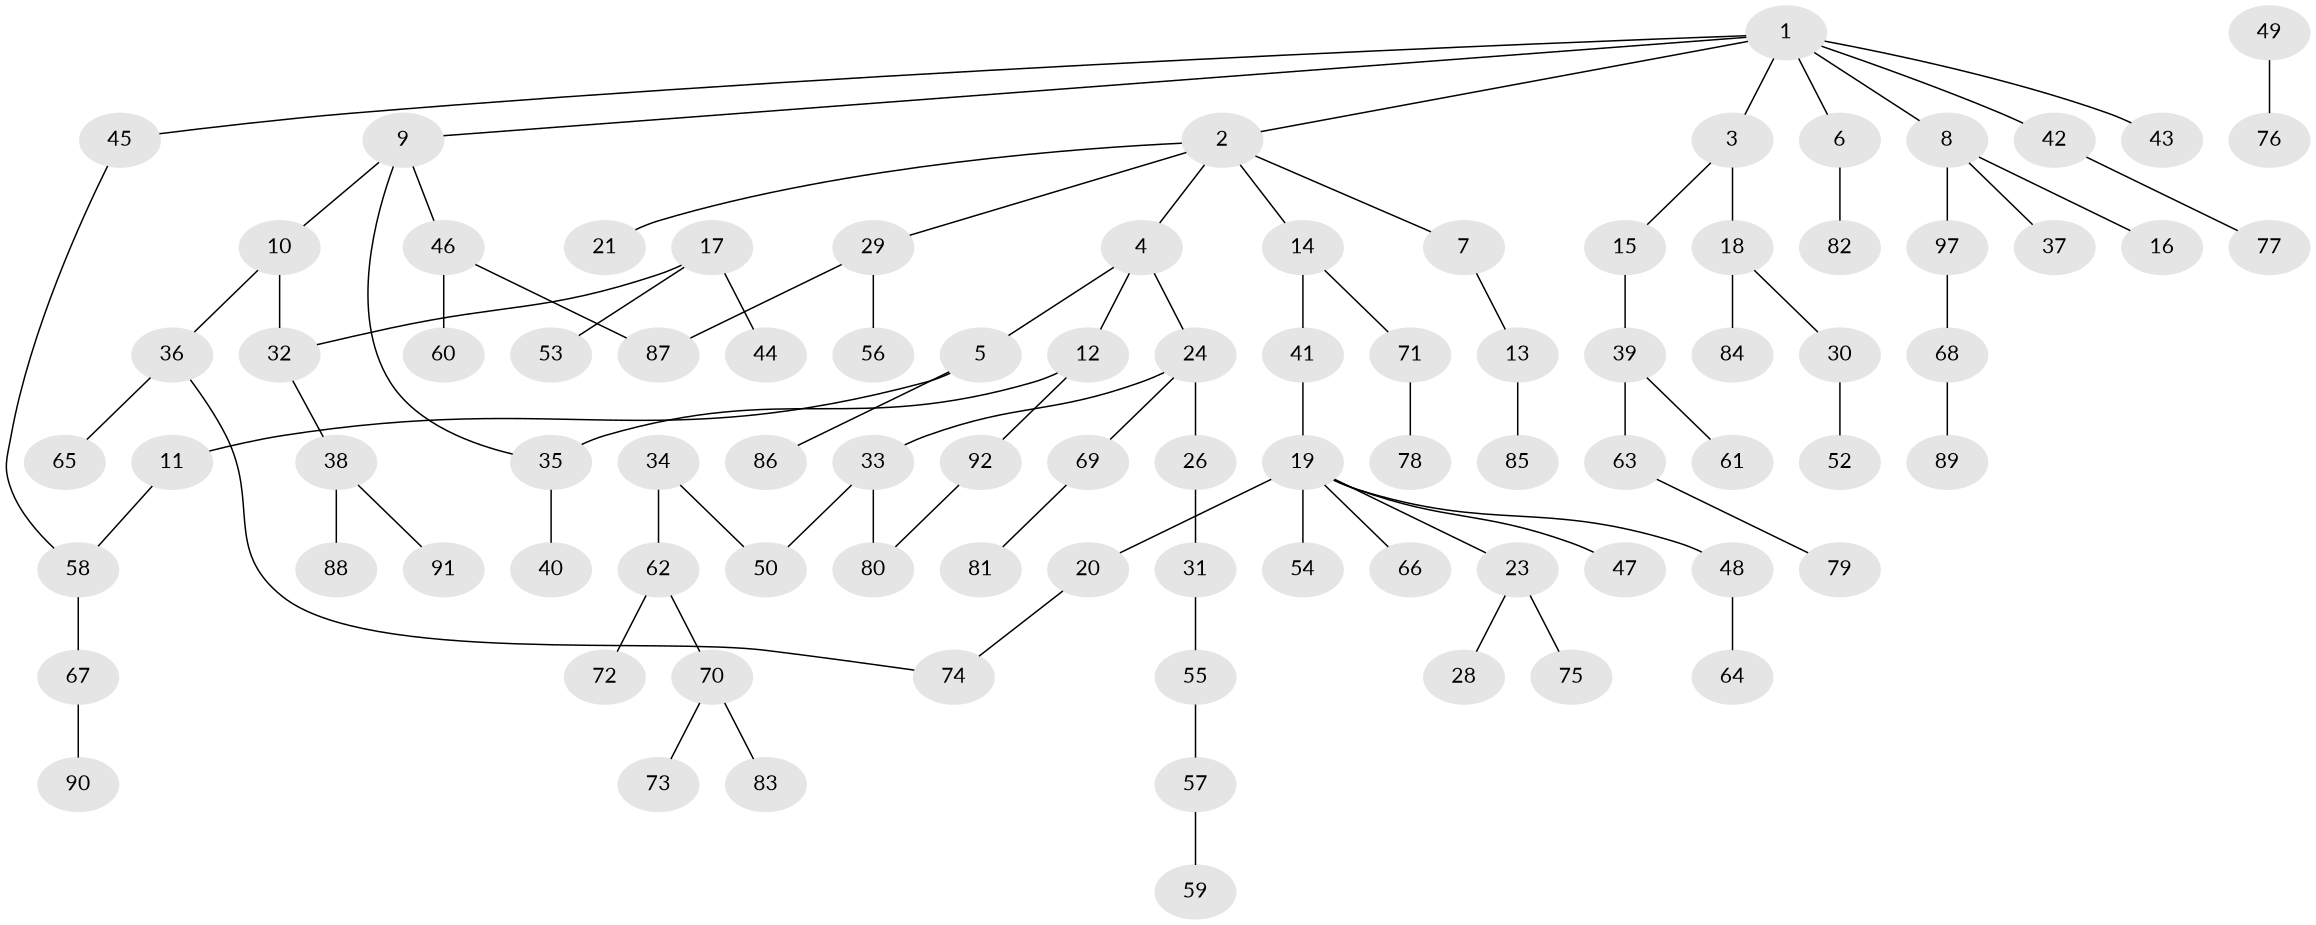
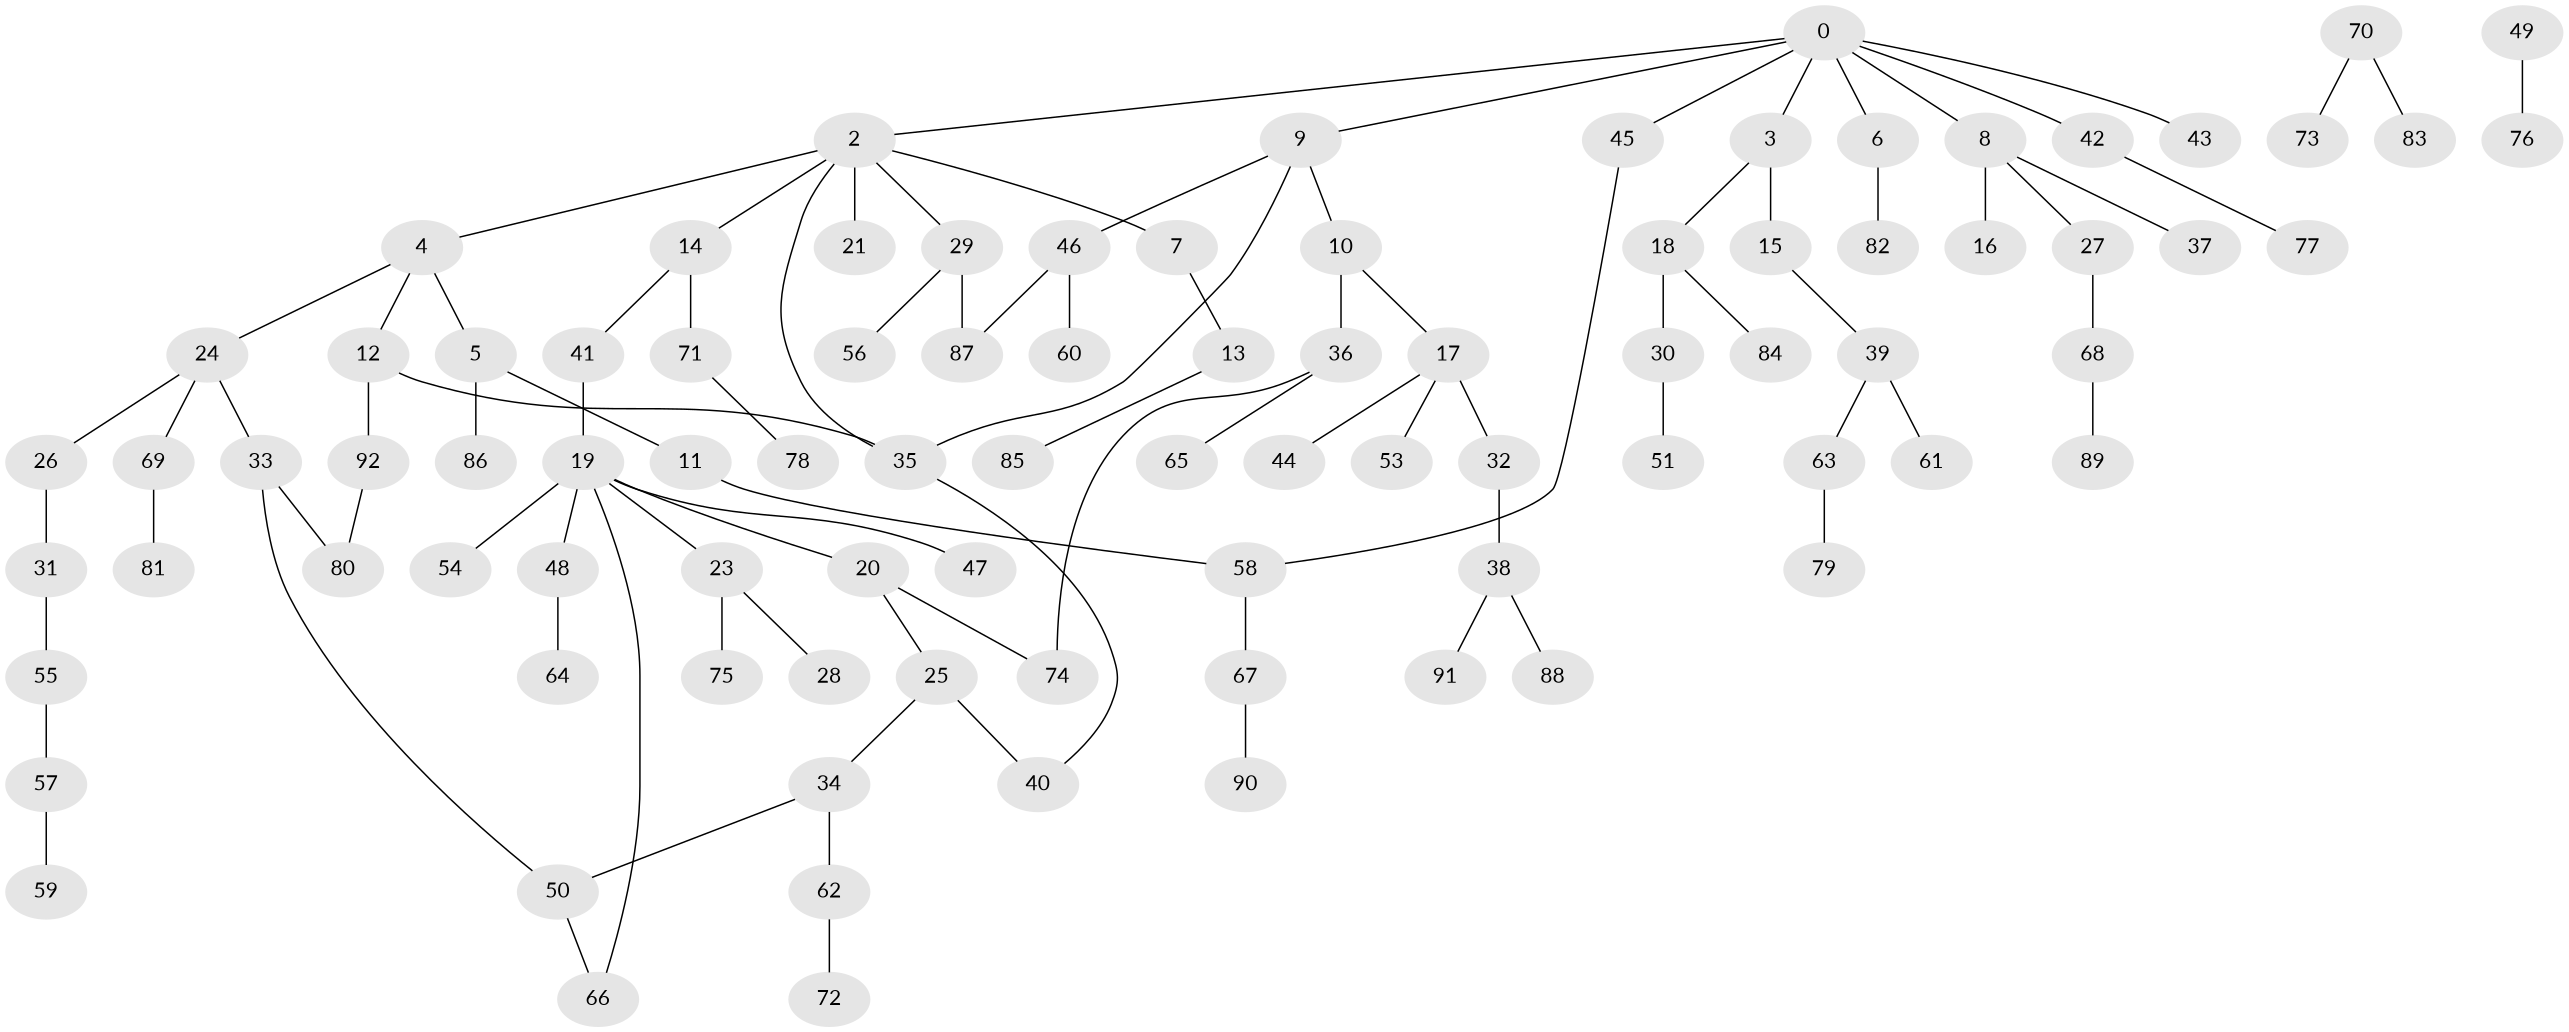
node "1": label "1" -> "0"
node "97": label "97" -> "27"
edge "10" -- "32": now "10" -- "17"
edge "2" -- "35": added
node "52": label "52" -> "51"
edge "62" -- "70": removed
node "25": added
edge "50" -- "66": added
